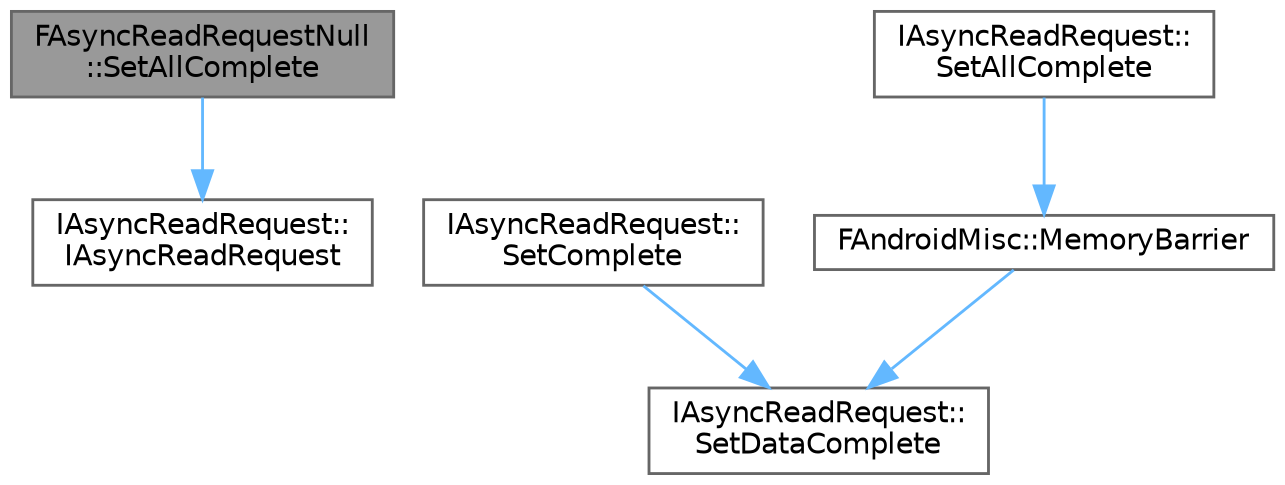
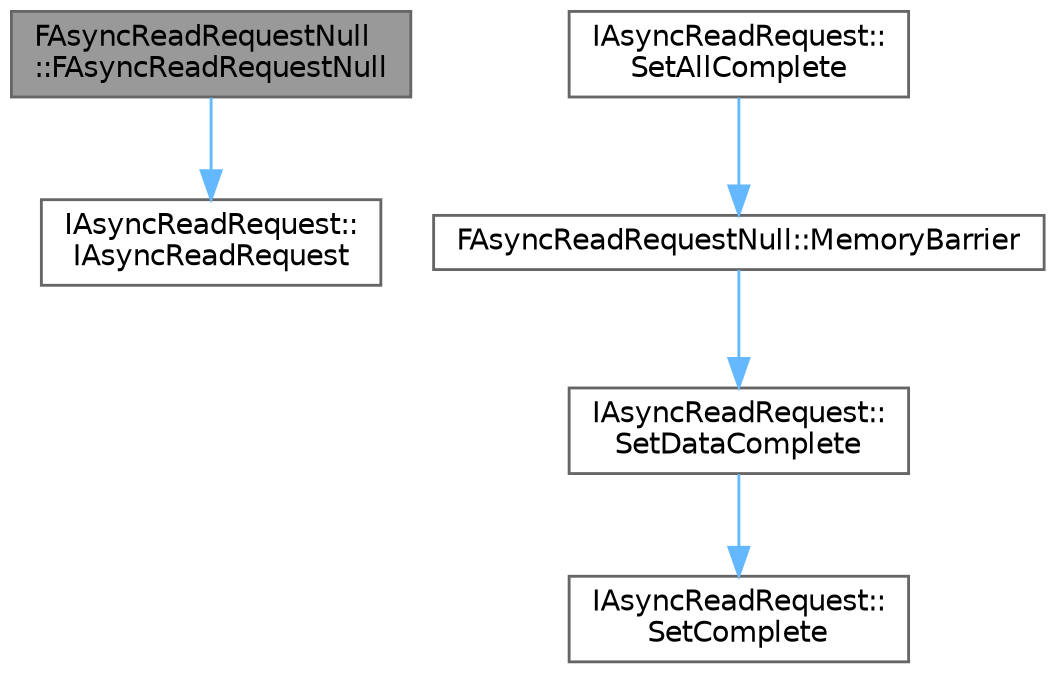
node "FAsyncReadRequestNull ::SetAllComplete": label "FAsyncReadRequestNull ::SetAllComplete" -> "FAsyncReadRequestNull ::FAsyncReadRequestNull"
node "FAndroidMisc::MemoryBarrier": label "FAndroidMisc::MemoryBarrier" -> "FAsyncReadRequestNull::MemoryBarrier"
edge "IAsyncReadRequest:: SetComplete" -> "IAsyncReadRequest:: SetDataComplete": reversed
